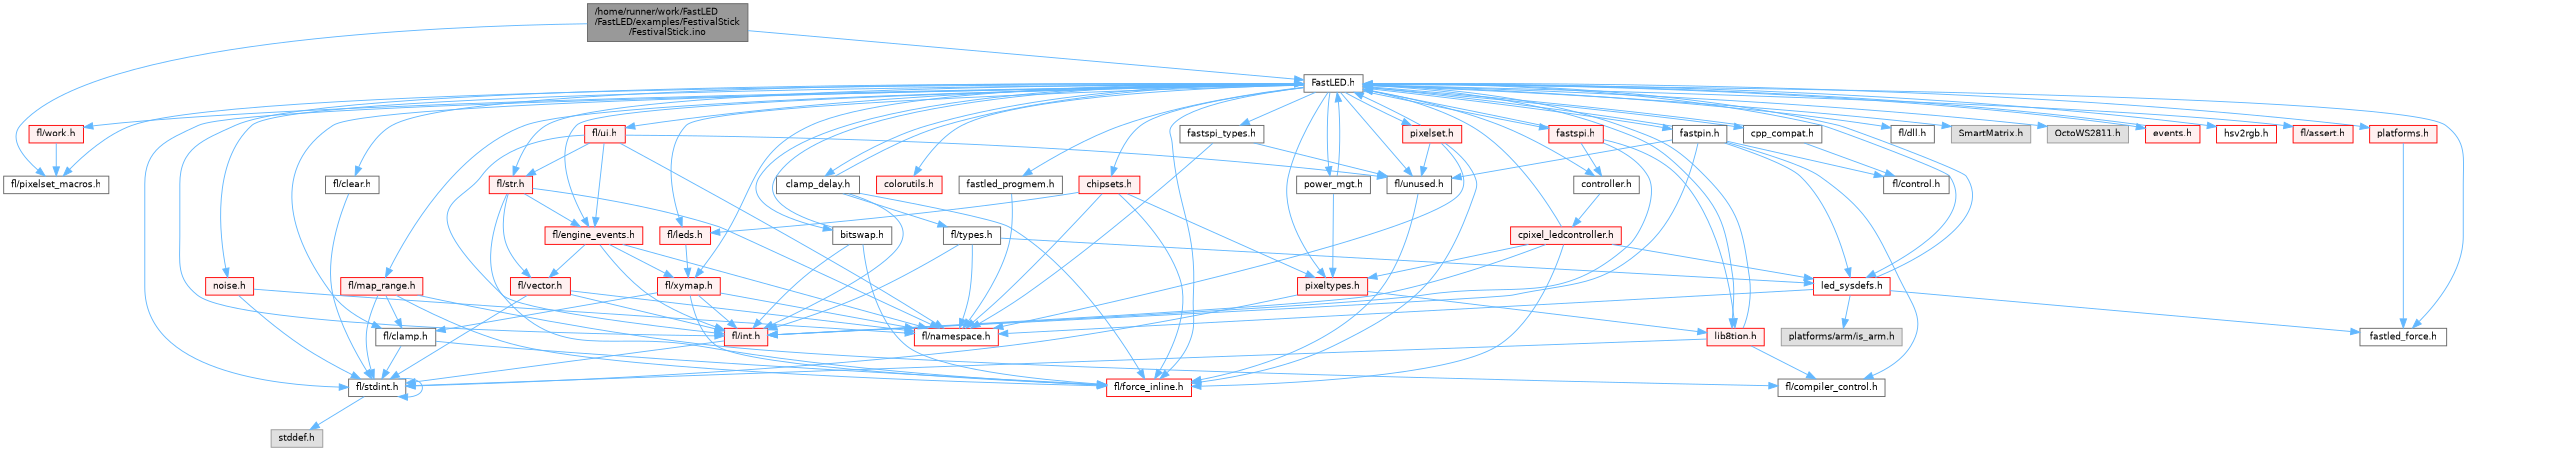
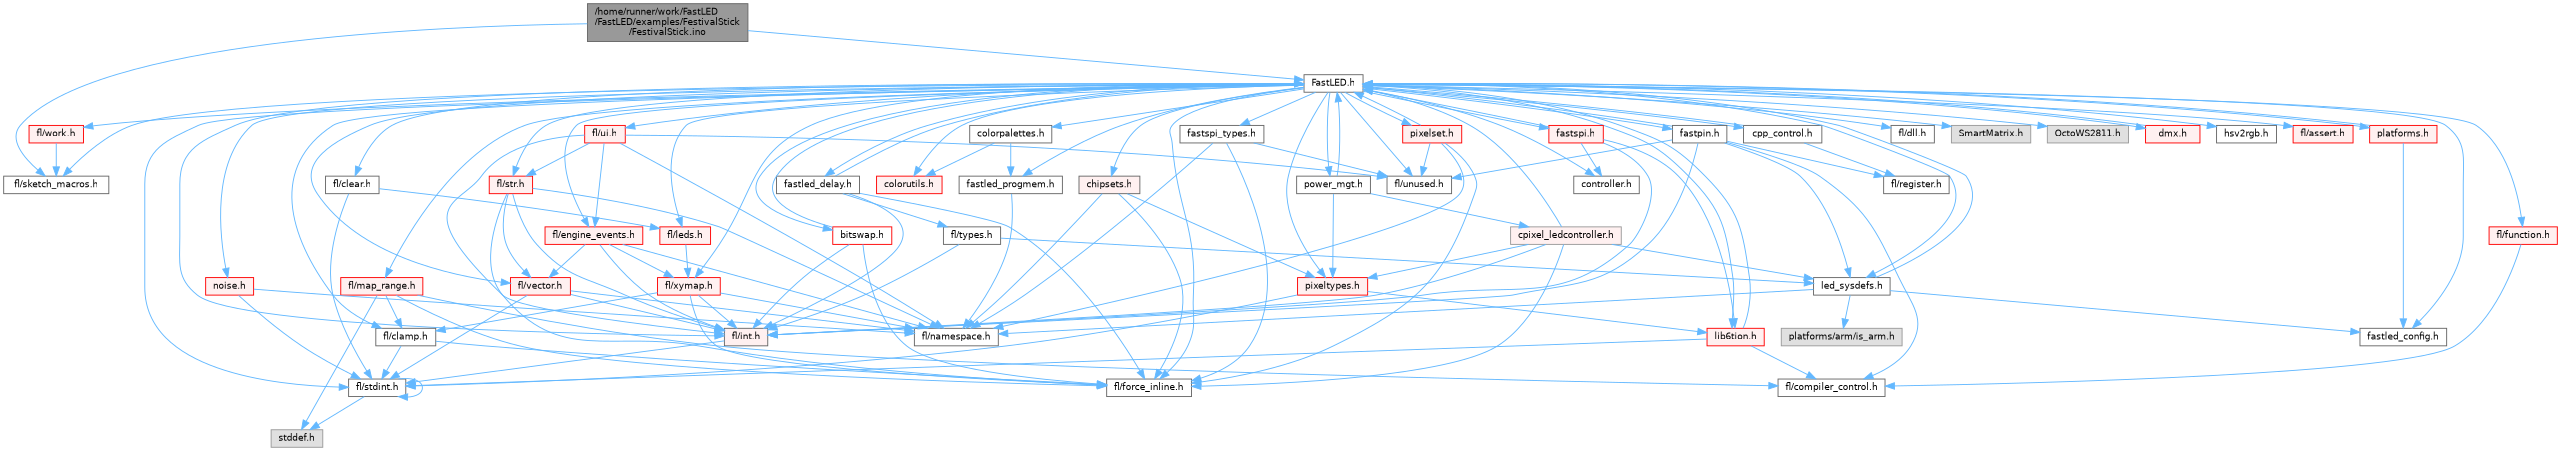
edge "platforms.h" -> "FastLED.h": added
edge "FastLED.h" -> "fl/vector.h": added
node "colorpalettes.h": added
node "cpp_compat.h": label "cpp_compat.h" -> "cpp_control.h"
node "events.h": label "events.h" -> "dmx.h"
node "hsv2rgb.h": color red -> grey40
node "fl/pixelset_macros.h": label "fl/pixelset_macros.h" -> "fl/sketch_macros.h"
node "clamp_delay.h": label "clamp_delay.h" -> "fastled_delay.h"
node "chipsets.h": color red -> grey40
node "fl/control.h": label "fl/control.h" -> "fl/register.h"
edge "controller.h" -> "cpixel_ledcontroller.h": now "power_mgt.h" -> "cpixel_ledcontroller.h"
edge "fl/str.h" -> "fl/engine_events.h": now "fl/str.h" -> "fl/int.h"
edge "chipsets.h" -> "fl/leds.h": now "fl/clear.h" -> "fl/leds.h"
node "bitswap.h": color grey40 -> red
node "cpixel_ledcontroller.h": color red -> grey60
node "fl/function.h": added
edge "fl/types.h" -> "fl/namespace.h": removed
node "led_sysdefs.h": color red -> grey40
edge "fl/unused.h" -> "fl/force_inline.h": now "fastspi_types.h" -> "fl/force_inline.h"
edge "fl/map_range.h" -> "fl/stdint.h": now "fl/map_range.h" -> "stddef.h"
node "fl/int.h": color red -> grey40
node "fl/namespace.h": color red -> grey40
node "lib8tion.h": label "lib8tion.h" -> "lib6tion.h"
node "fastled_force.h": label "fastled_force.h" -> "fastled_config.h"
node "fl/force_inline.h": color red -> grey40
